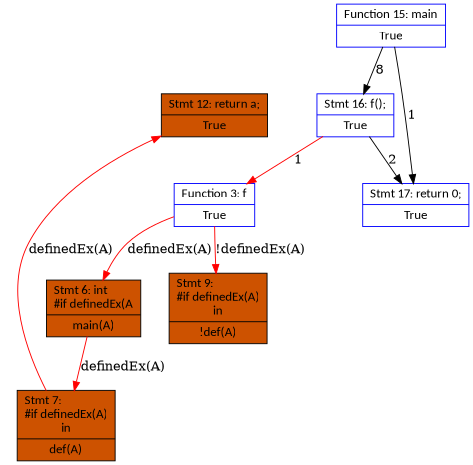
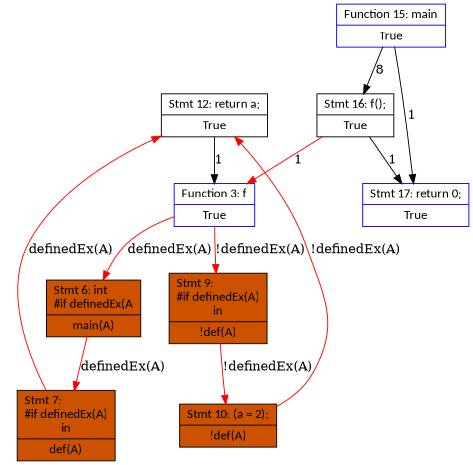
node "Stmt 12: return a;": fillcolor #cd5200 -> white
node "Stmt 16: f();": color blue -> black
edge "Stmt 12: return a;" -> "Function 3: f": added, label "1"
edge "Stmt 16: f();" -> "Stmt 17: return 0;": label "2" -> "1"
node "Stmt 10: (a = 2);": added
